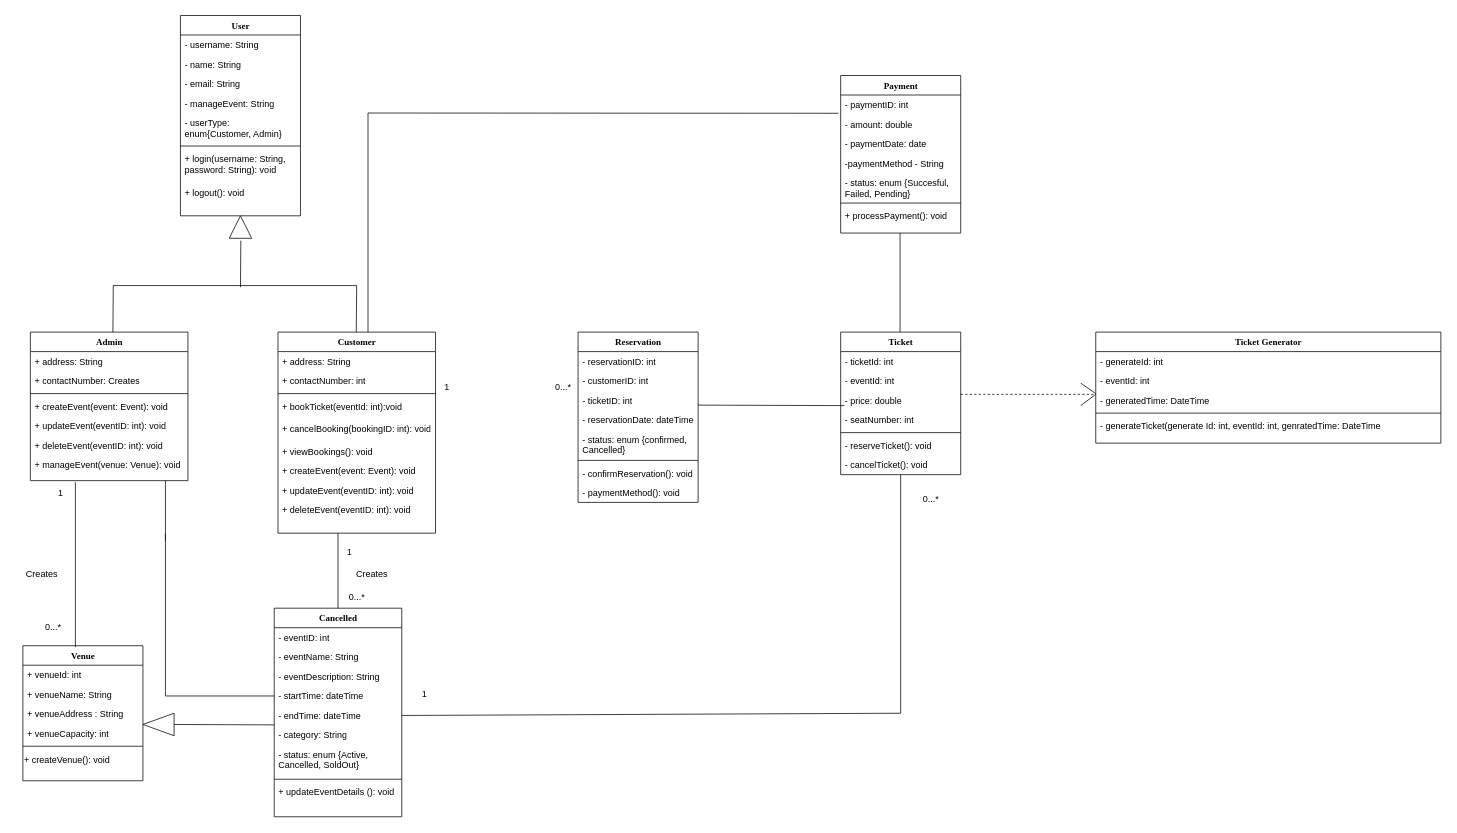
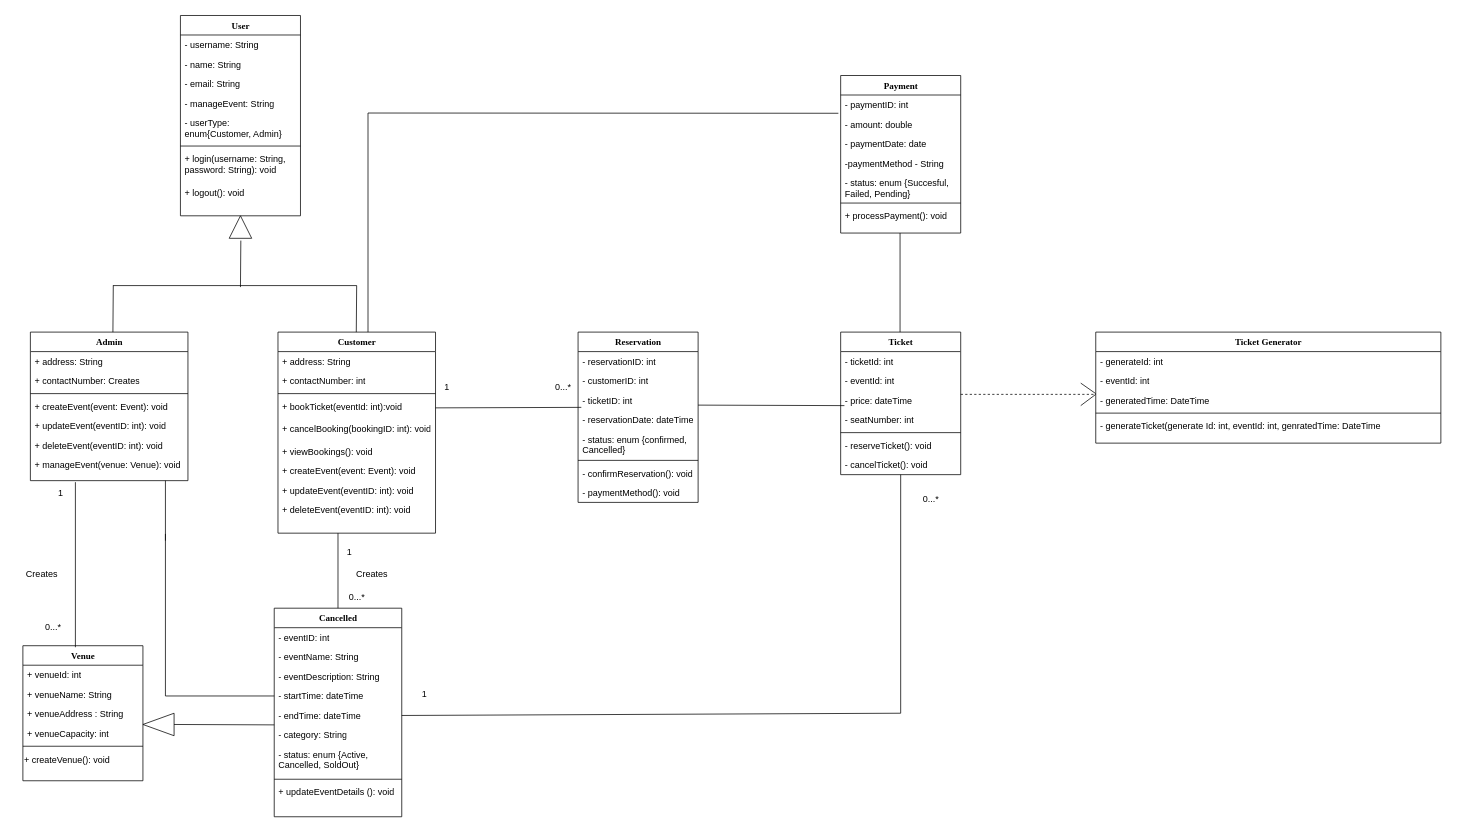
node "- price: double": label "- price: double" -> "- price: dateTime"
edge "+ bookTicket(eventId: int):void" -- "- reservationDate: dateTime": added
